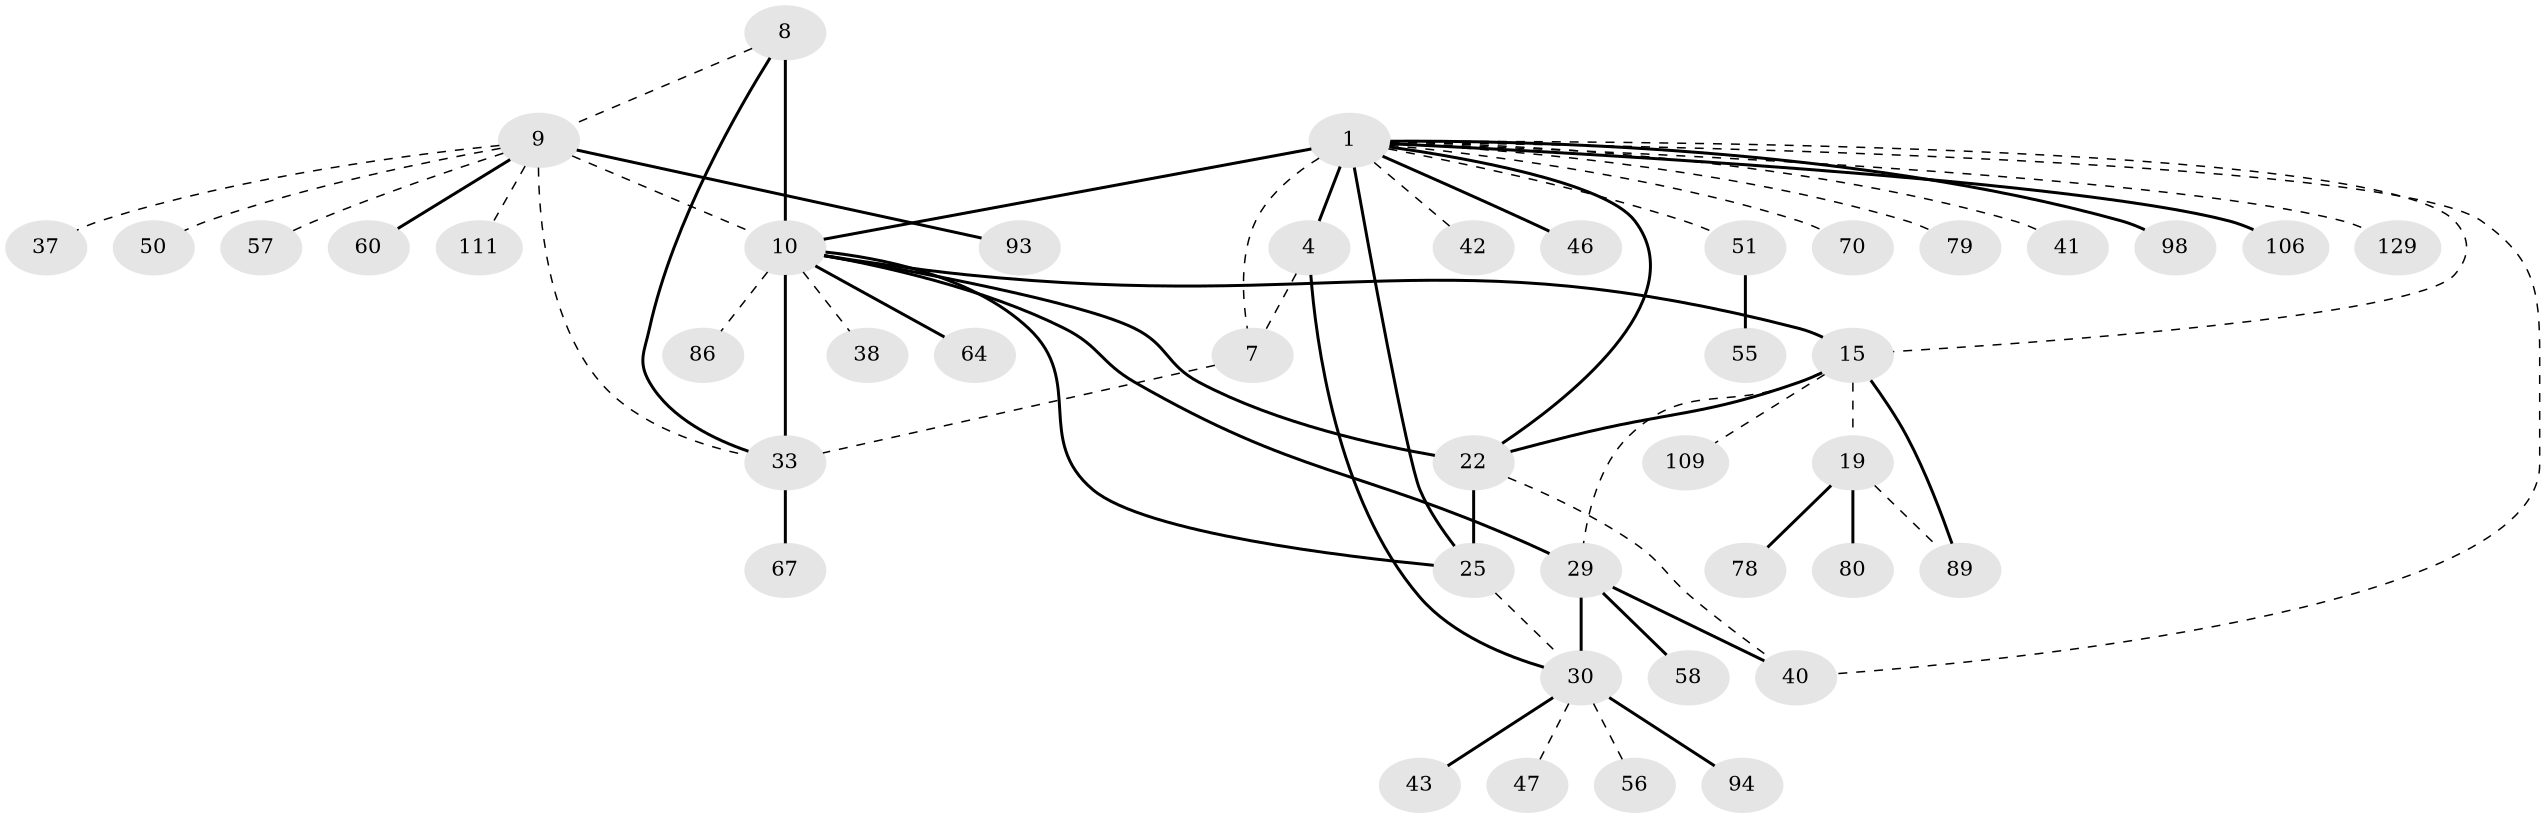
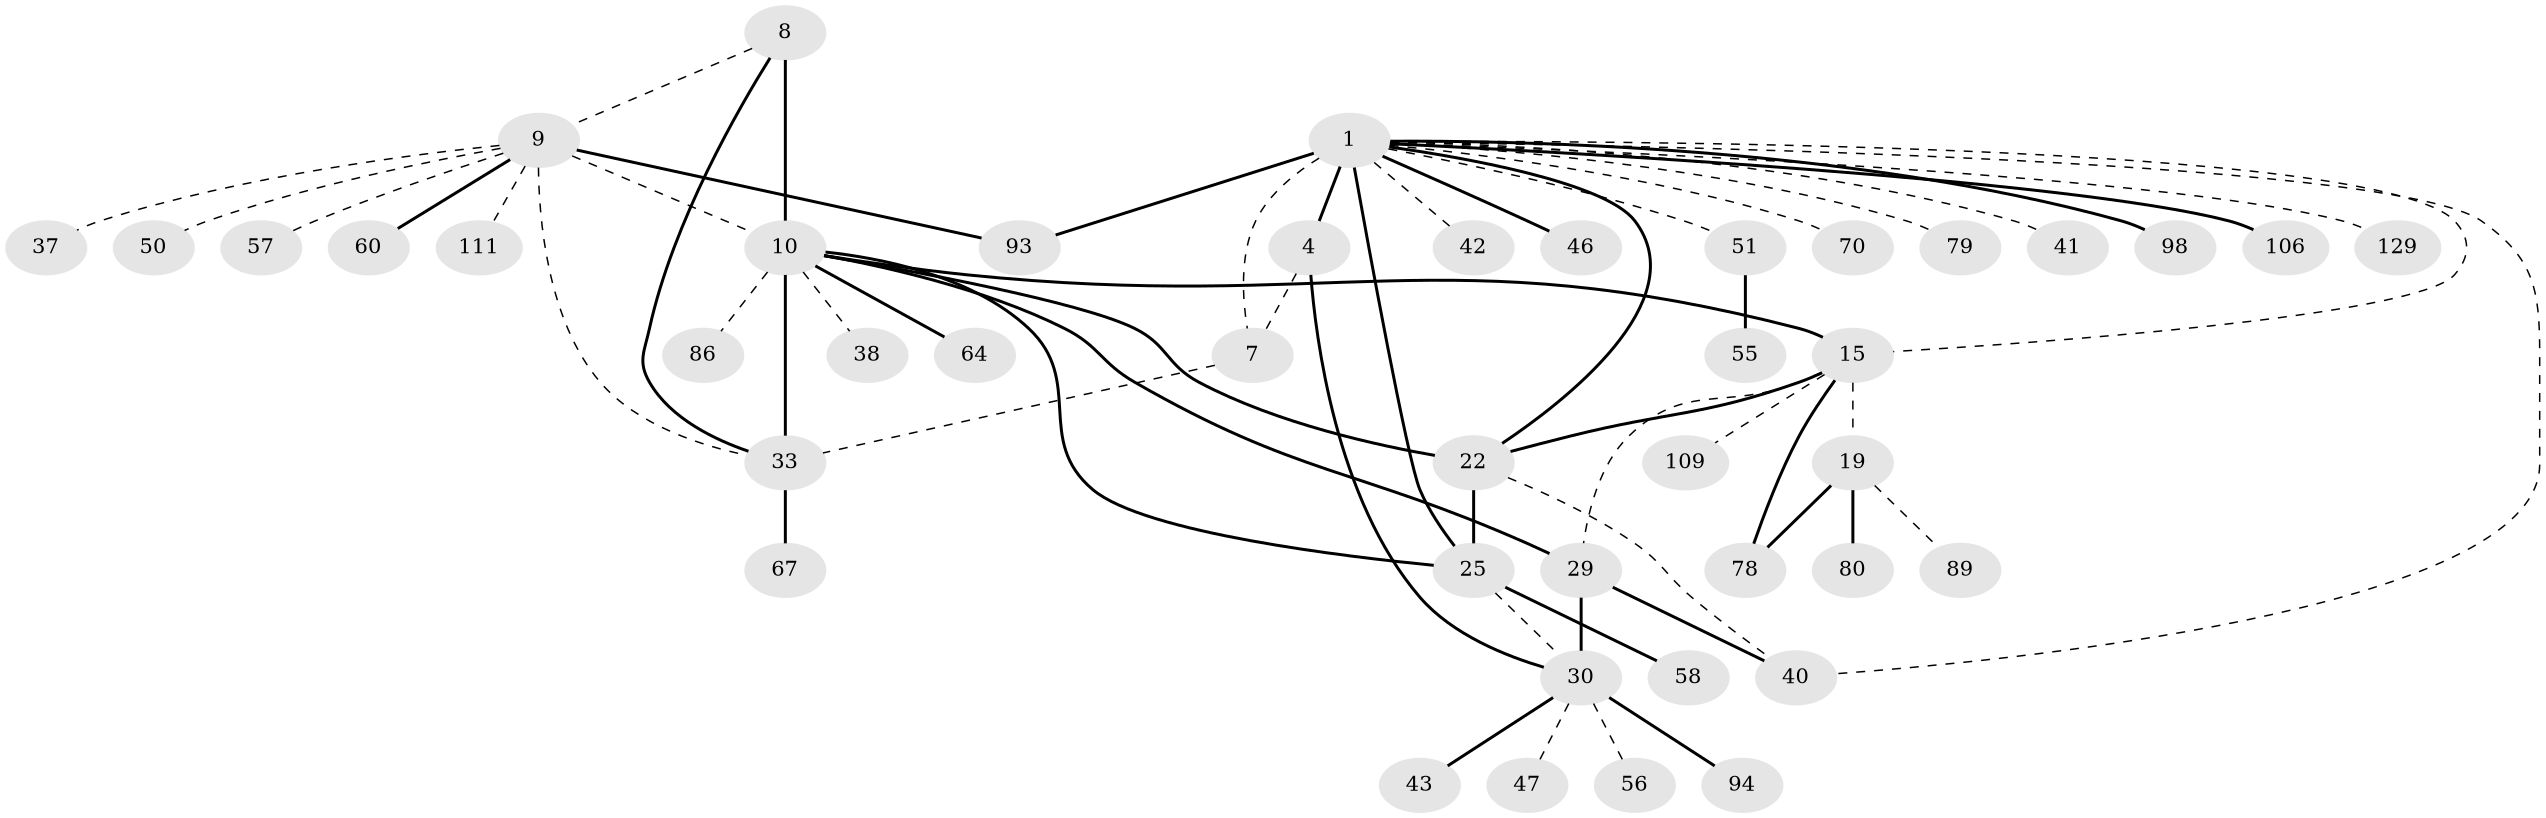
edge "1" -- "10": now "1" -- "93"
edge "15" -- "89": now "15" -- "78"
edge "29" -- "58": now "25" -- "58"
